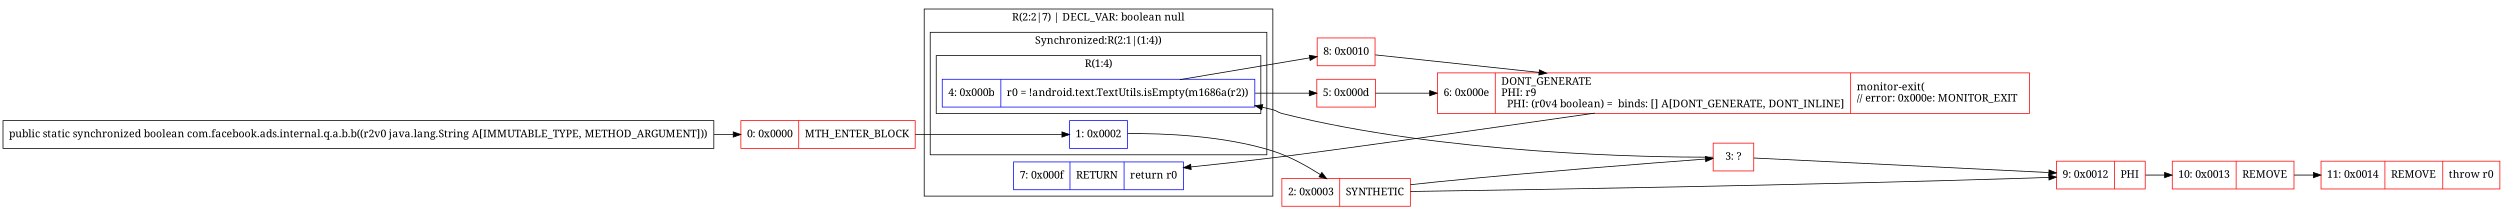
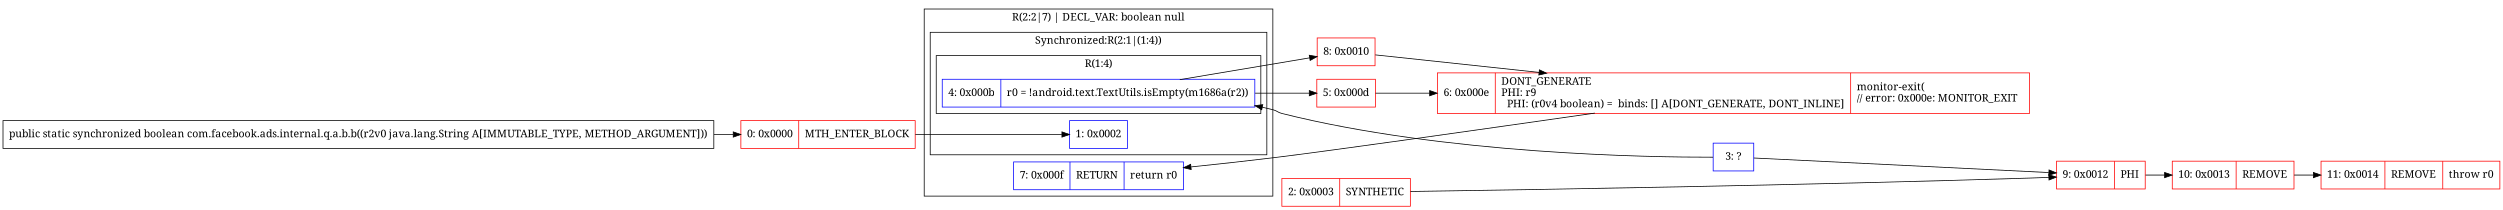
edge "1: 0x0002" -> "2: 0x0003": removed
node "3: ?": color red -> blue
edge "2: 0x0003" -> "3: ?": removed
